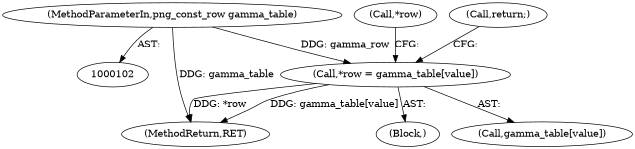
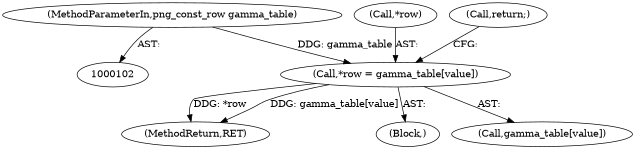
edge "(MethodParameterIn,png_const_row gamma_table)" -> "(Call,*row = gamma_table[value])": label "DDG: gamma_row" -> "DDG: gamma_table"
edge "(Call,*row)" -> "(Call,*row = gamma_table[value])": label "CFG: " -> "AST: "
edge "(MethodParameterIn,png_const_row gamma_table)" -> "(MethodReturn,RET)": removed, label "DDG: gamma_table"
